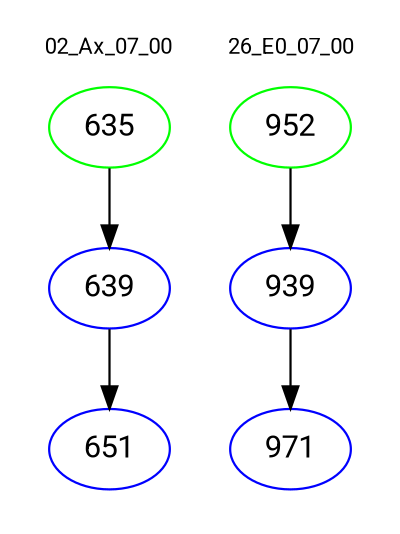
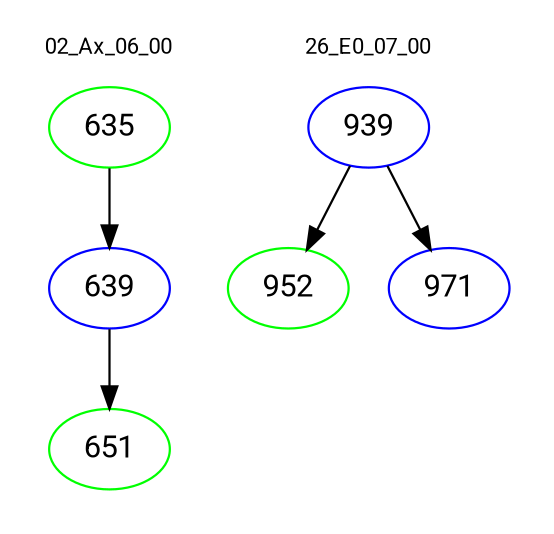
cluster "02_Ax_07_00": label "02_Ax_07_00" -> "02_Ax_06_00"
edge "952" -> "939": reversed
node "651": color blue -> green
